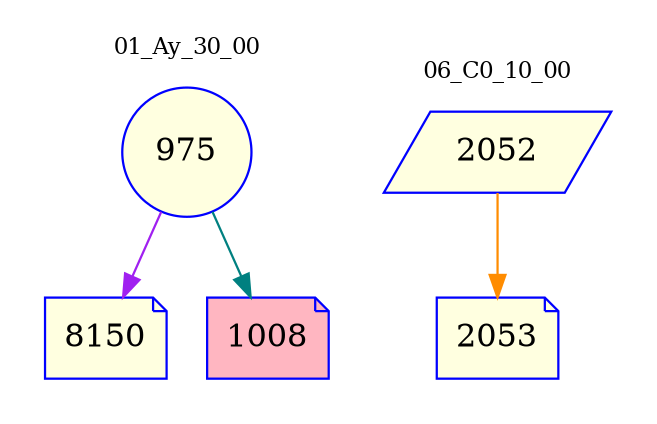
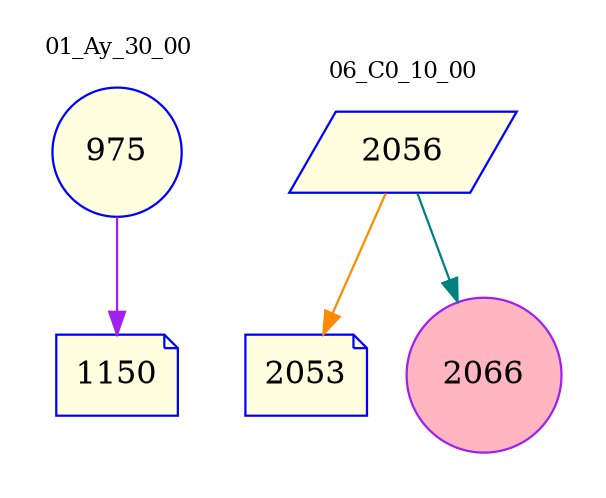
node "2052": label "2052" -> "2056"
node "8150": label "8150" -> "1150"
node "1008": removed
node "2066": added
